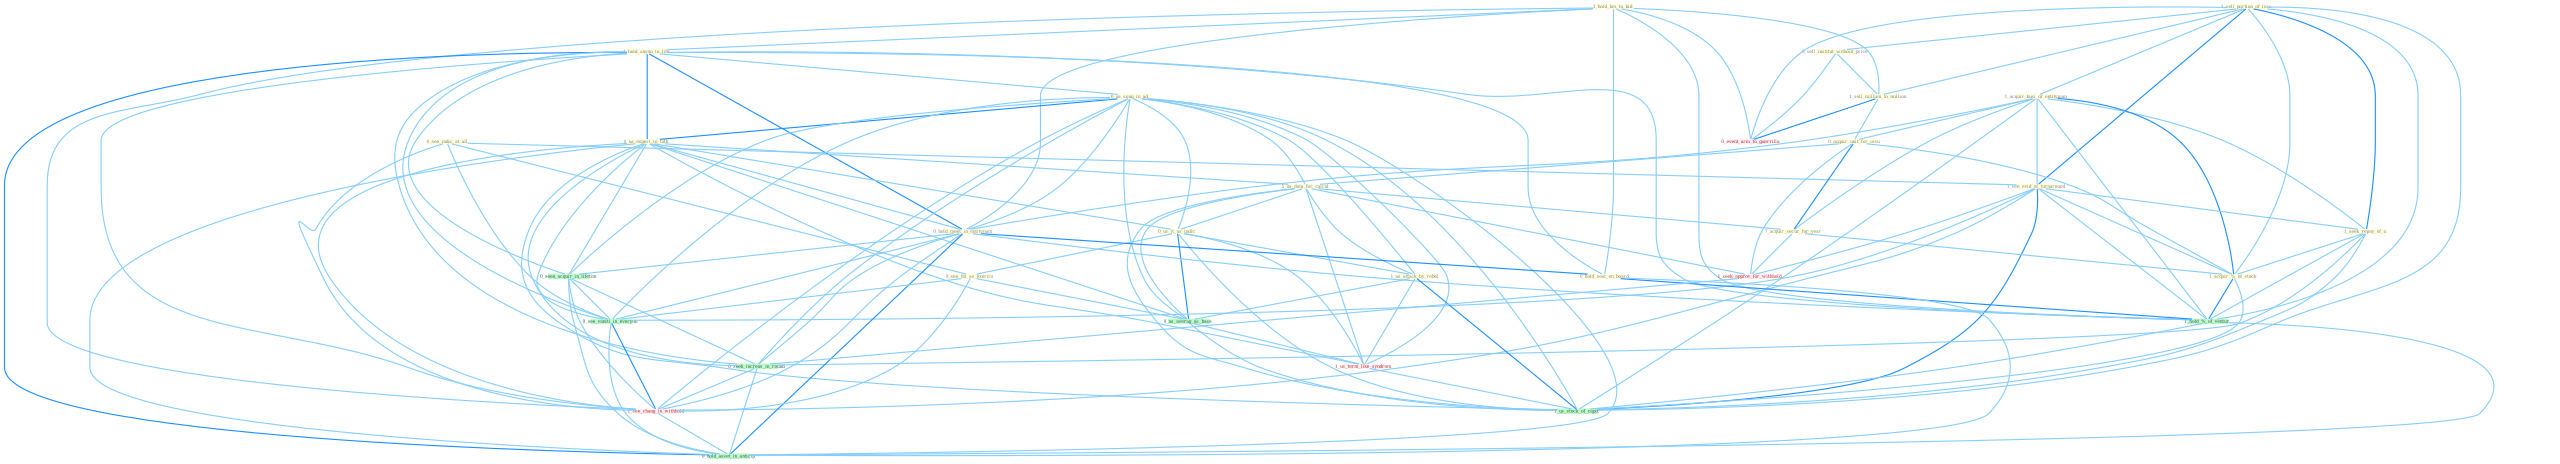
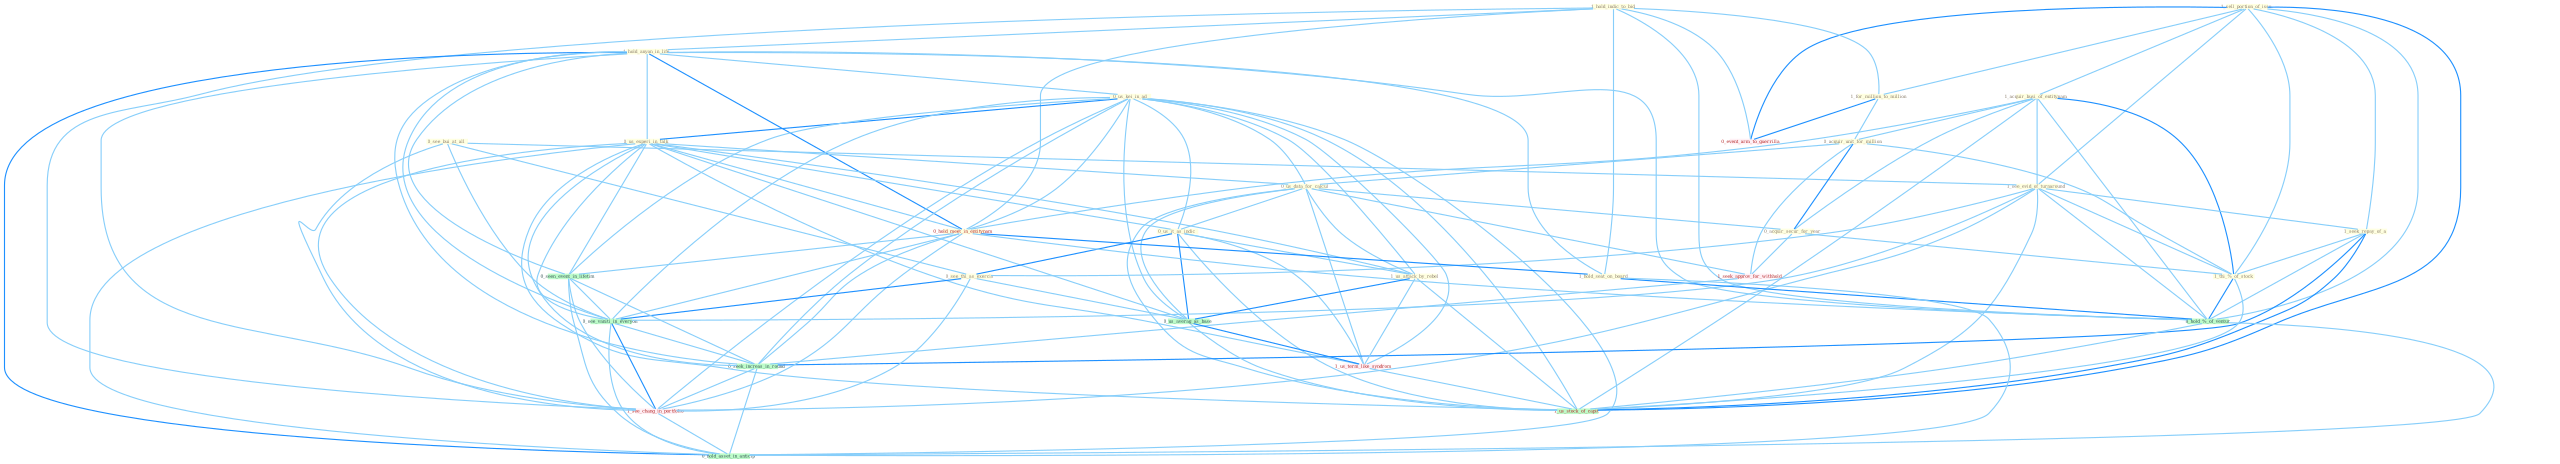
node "1_hold_kei_to_bid": label "1_hold_kei_to_bid" -> "1_hold_indic_to_bid"
edge "1_sell_portion_of_issu" -- "0_event_arm_to_guerrilla": color #87cefa -> #1e90ff
node "0_sell_institut_without_price": removed
edge "1_sell_portion_of_issu" -- "1_seek_repay_of_a": color #1e90ff -> #87cefa
edge "1_hold_anyon_in_life" -- "0_us_experi_in_talk": color #1e90ff -> #87cefa
node "0_us_song_in_ad": label "0_us_song_in_ad" -> "0_us_kei_in_ad"
node "1_sell_million_to_million": label "1_sell_million_to_million" -> "1_for_million_to_million"
edge "1_sell_portion_of_issu" -- "1_see_evid_of_turnaround": color #1e90ff -> #87cefa
edge "1_acquir_busi_of_entitynam" -- "1_seek_repay_of_a": removed
node "0_see_indic_at_all": label "0_see_indic_at_all" -> "0_see_bui_at_all"
node "0_acquir_unit_for_issu": label "0_acquir_unit_for_issu" -> "0_acquir_unit_for_million"
node "5_us_data_for_calcul": label "5_us_data_for_calcul" -> "0_us_data_for_calcul"
edge "0_us_experi_in_talk" -- "1_us_attack_by_rebel": added
node "0_hold_meet_in_entitynam": fontcolor #8b7d6b -> #b22222
node "7_acquir_secur_for_year": label "7_acquir_secur_for_year" -> "0_acquir_secur_for_year"
edge "1_see_evid_of_turnaround" -- "1_seek_approv_for_withhold": now "1_see_evid_of_turnaround" -- "0_see_thi_as_exercis"
edge "0_us_it_as_indic" -- "0_see_thi_as_exercis": color #87cefa -> #1e90ff
node "0_seen_acquir_in_lifetim": label "0_seen_acquir_in_lifetim" -> "0_seen_event_in_lifetim"
node "0_hold_seat_on_board": label "0_hold_seat_on_board" -> "1_hold_seat_on_board"
node "1_acquir_%_of_stock": label "1_acquir_%_of_stock" -> "1_thi_%_of_stock"
edge "1_us_attack_by_rebel" -- "0_us_averag_as_base": color #87cefa -> #1e90ff
edge "0_see_thi_as_exercis" -- "0_see_vaniti_in_everyon": color #87cefa -> #1e90ff
node "1_hold_%_of_ventur": label "1_hold_%_of_ventur" -> "8_hold_%_of_ventur"
edge "0_see_vaniti_in_everyon" -- "0_seek_increas_in_round": added
edge "0_hold_meet_in_entitynam" -- "0_hold_asset_in_anticip": removed
edge "0_us_averag_as_base" -- "1_us_term_like_syndrom": color #87cefa -> #1e90ff
edge "1_us_attack_by_rebel" -- "1_us_stock_of_capit": color #1e90ff -> #87cefa
edge "1_sell_portion_of_issu" -- "1_us_stock_of_capit": color #87cefa -> #1e90ff
edge "1_seek_repay_of_a" -- "0_seek_increas_in_round": color #87cefa -> #1e90ff
edge "1_see_evid_of_turnaround" -- "1_us_stock_of_capit": color #1e90ff -> #87cefa
edge "1_seek_repay_of_a" -- "1_us_stock_of_capit": color #87cefa -> #1e90ff
node "1_see_chang_in_withhold": label "1_see_chang_in_withhold" -> "1_see_chang_in_portfolio"
node "1_us_stock_of_capit": fontcolor #2f4f4f -> #b22222
